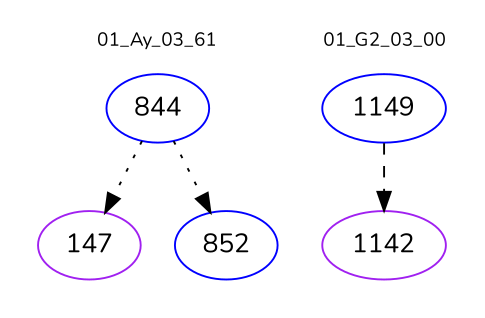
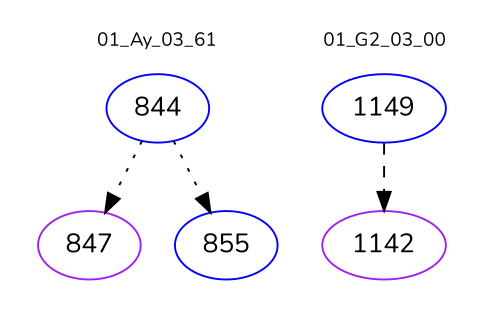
node "147": label "147" -> "847"
node "852": label "852" -> "855"
